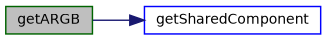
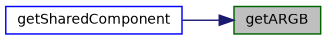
edge "getARGB" -> "getSharedComponent": reversed
